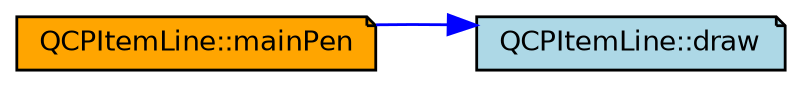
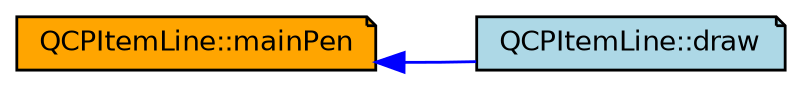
edge "QCPItemLine::mainPen" -> "QCPItemLine::draw": reversed
